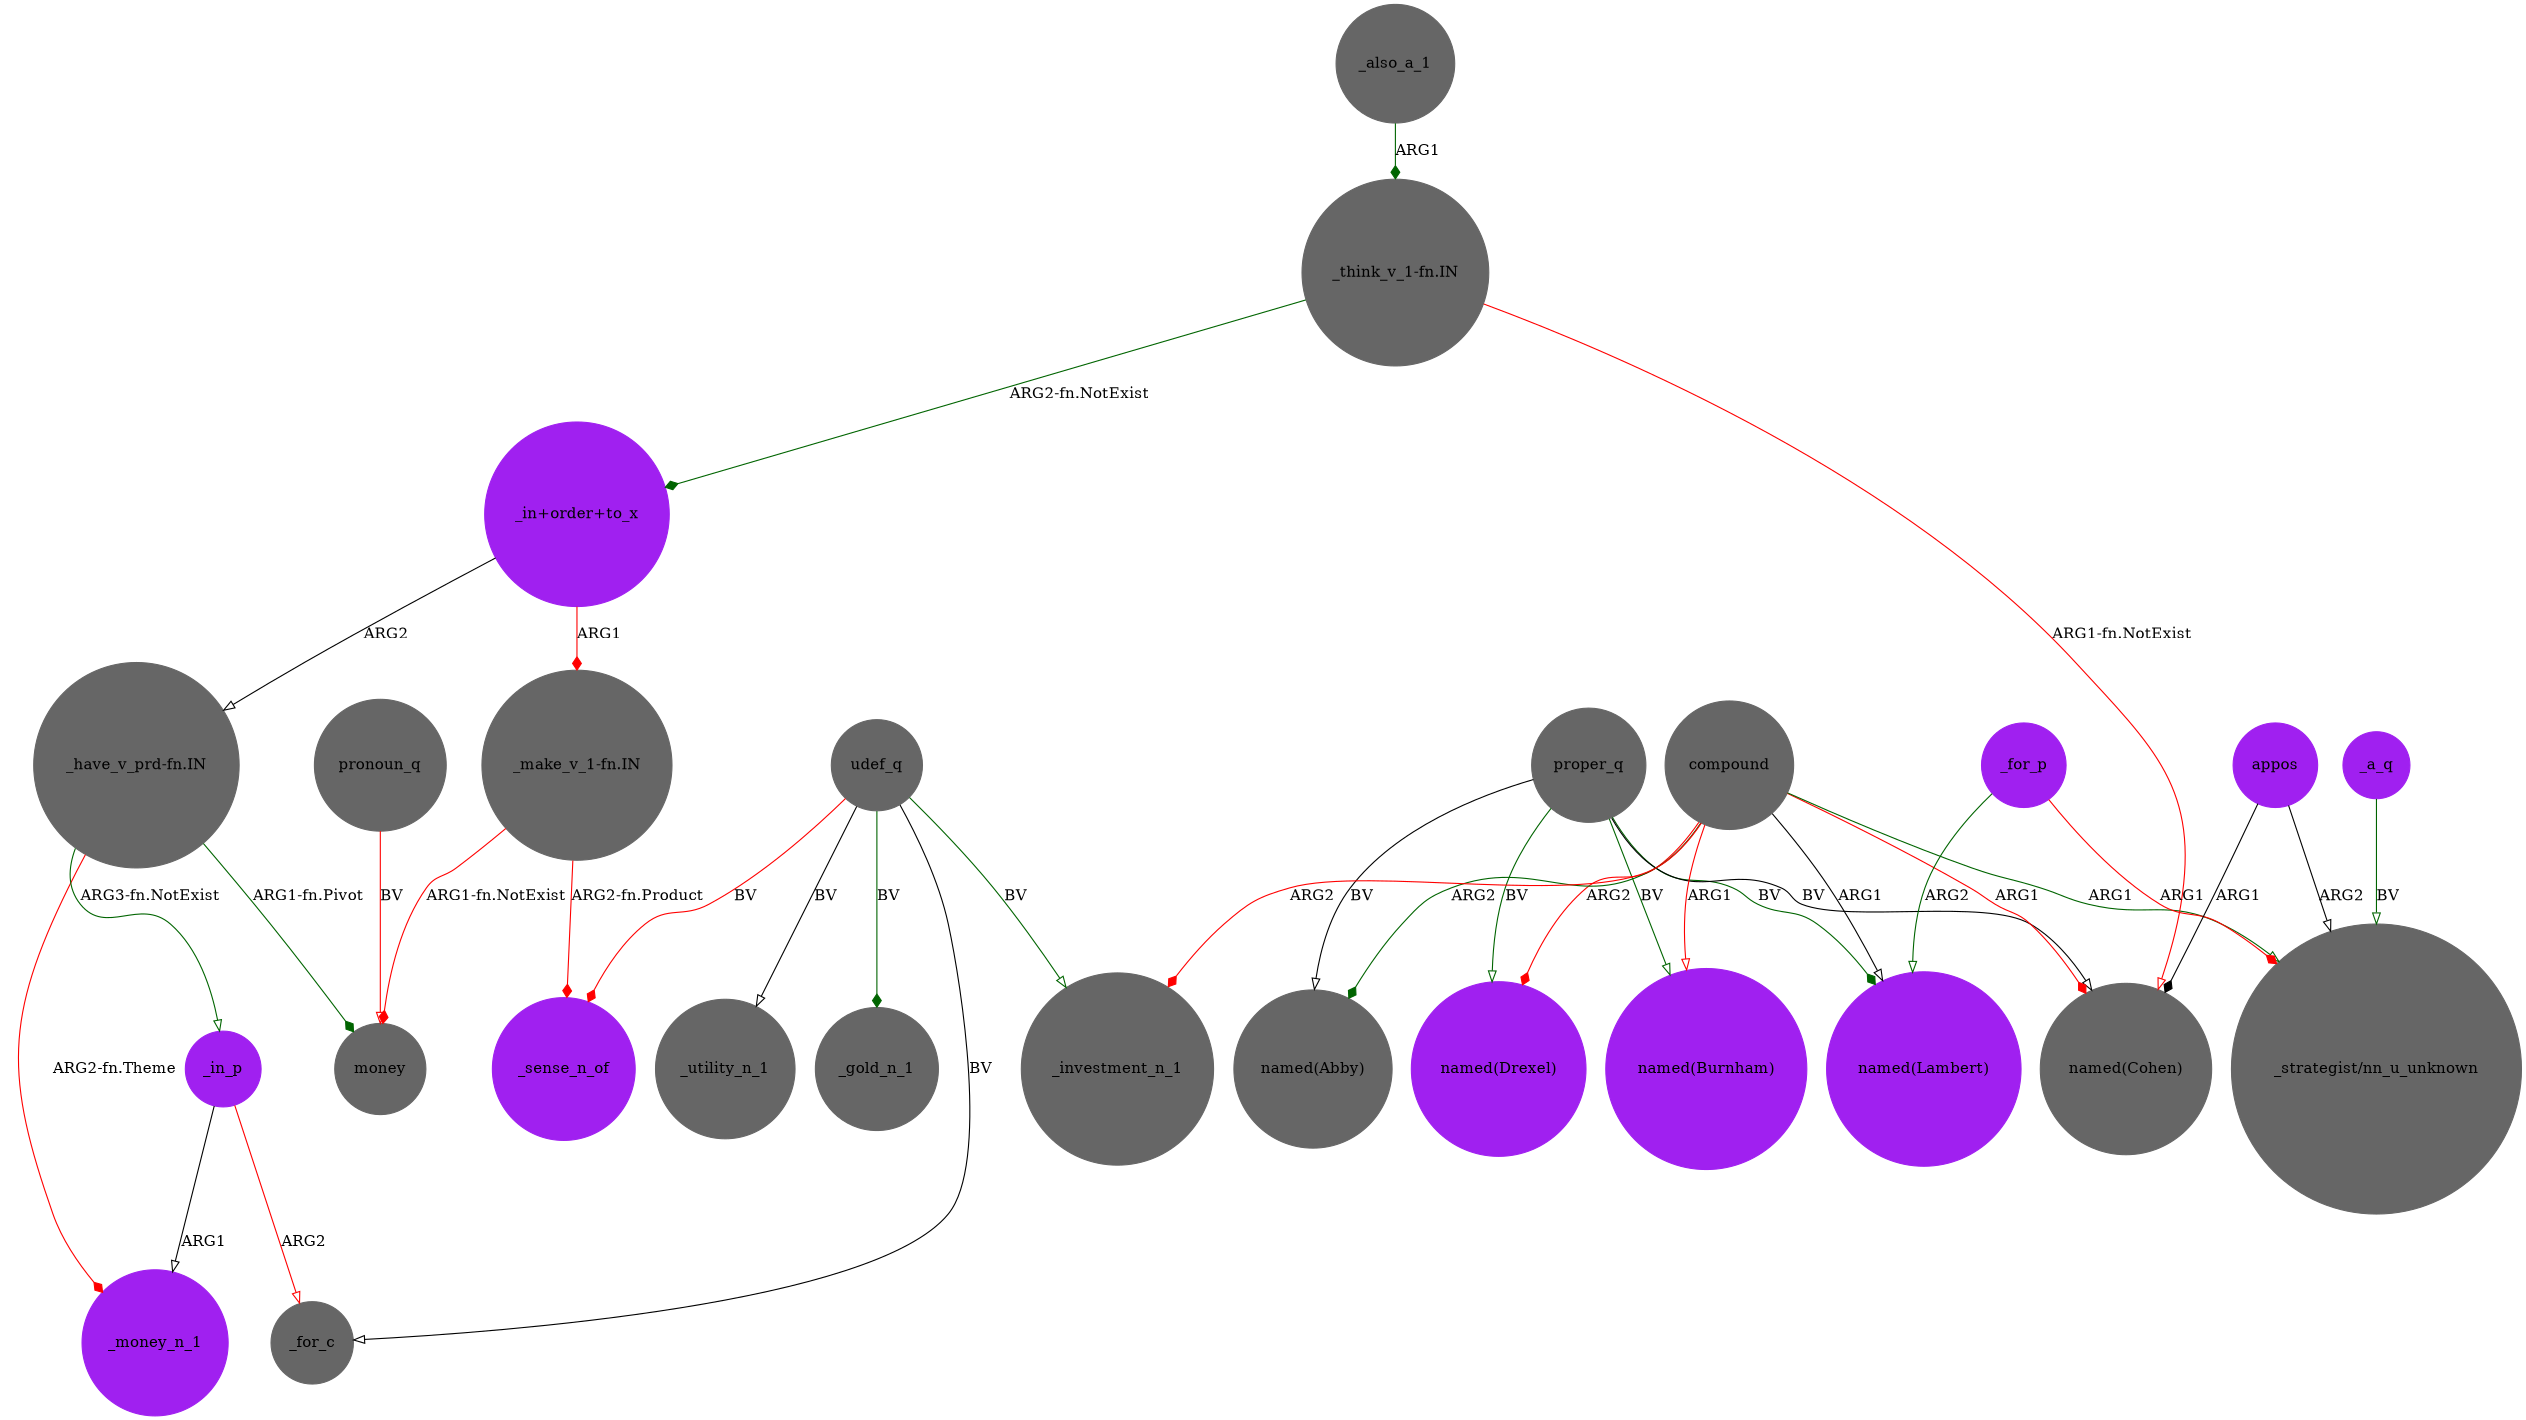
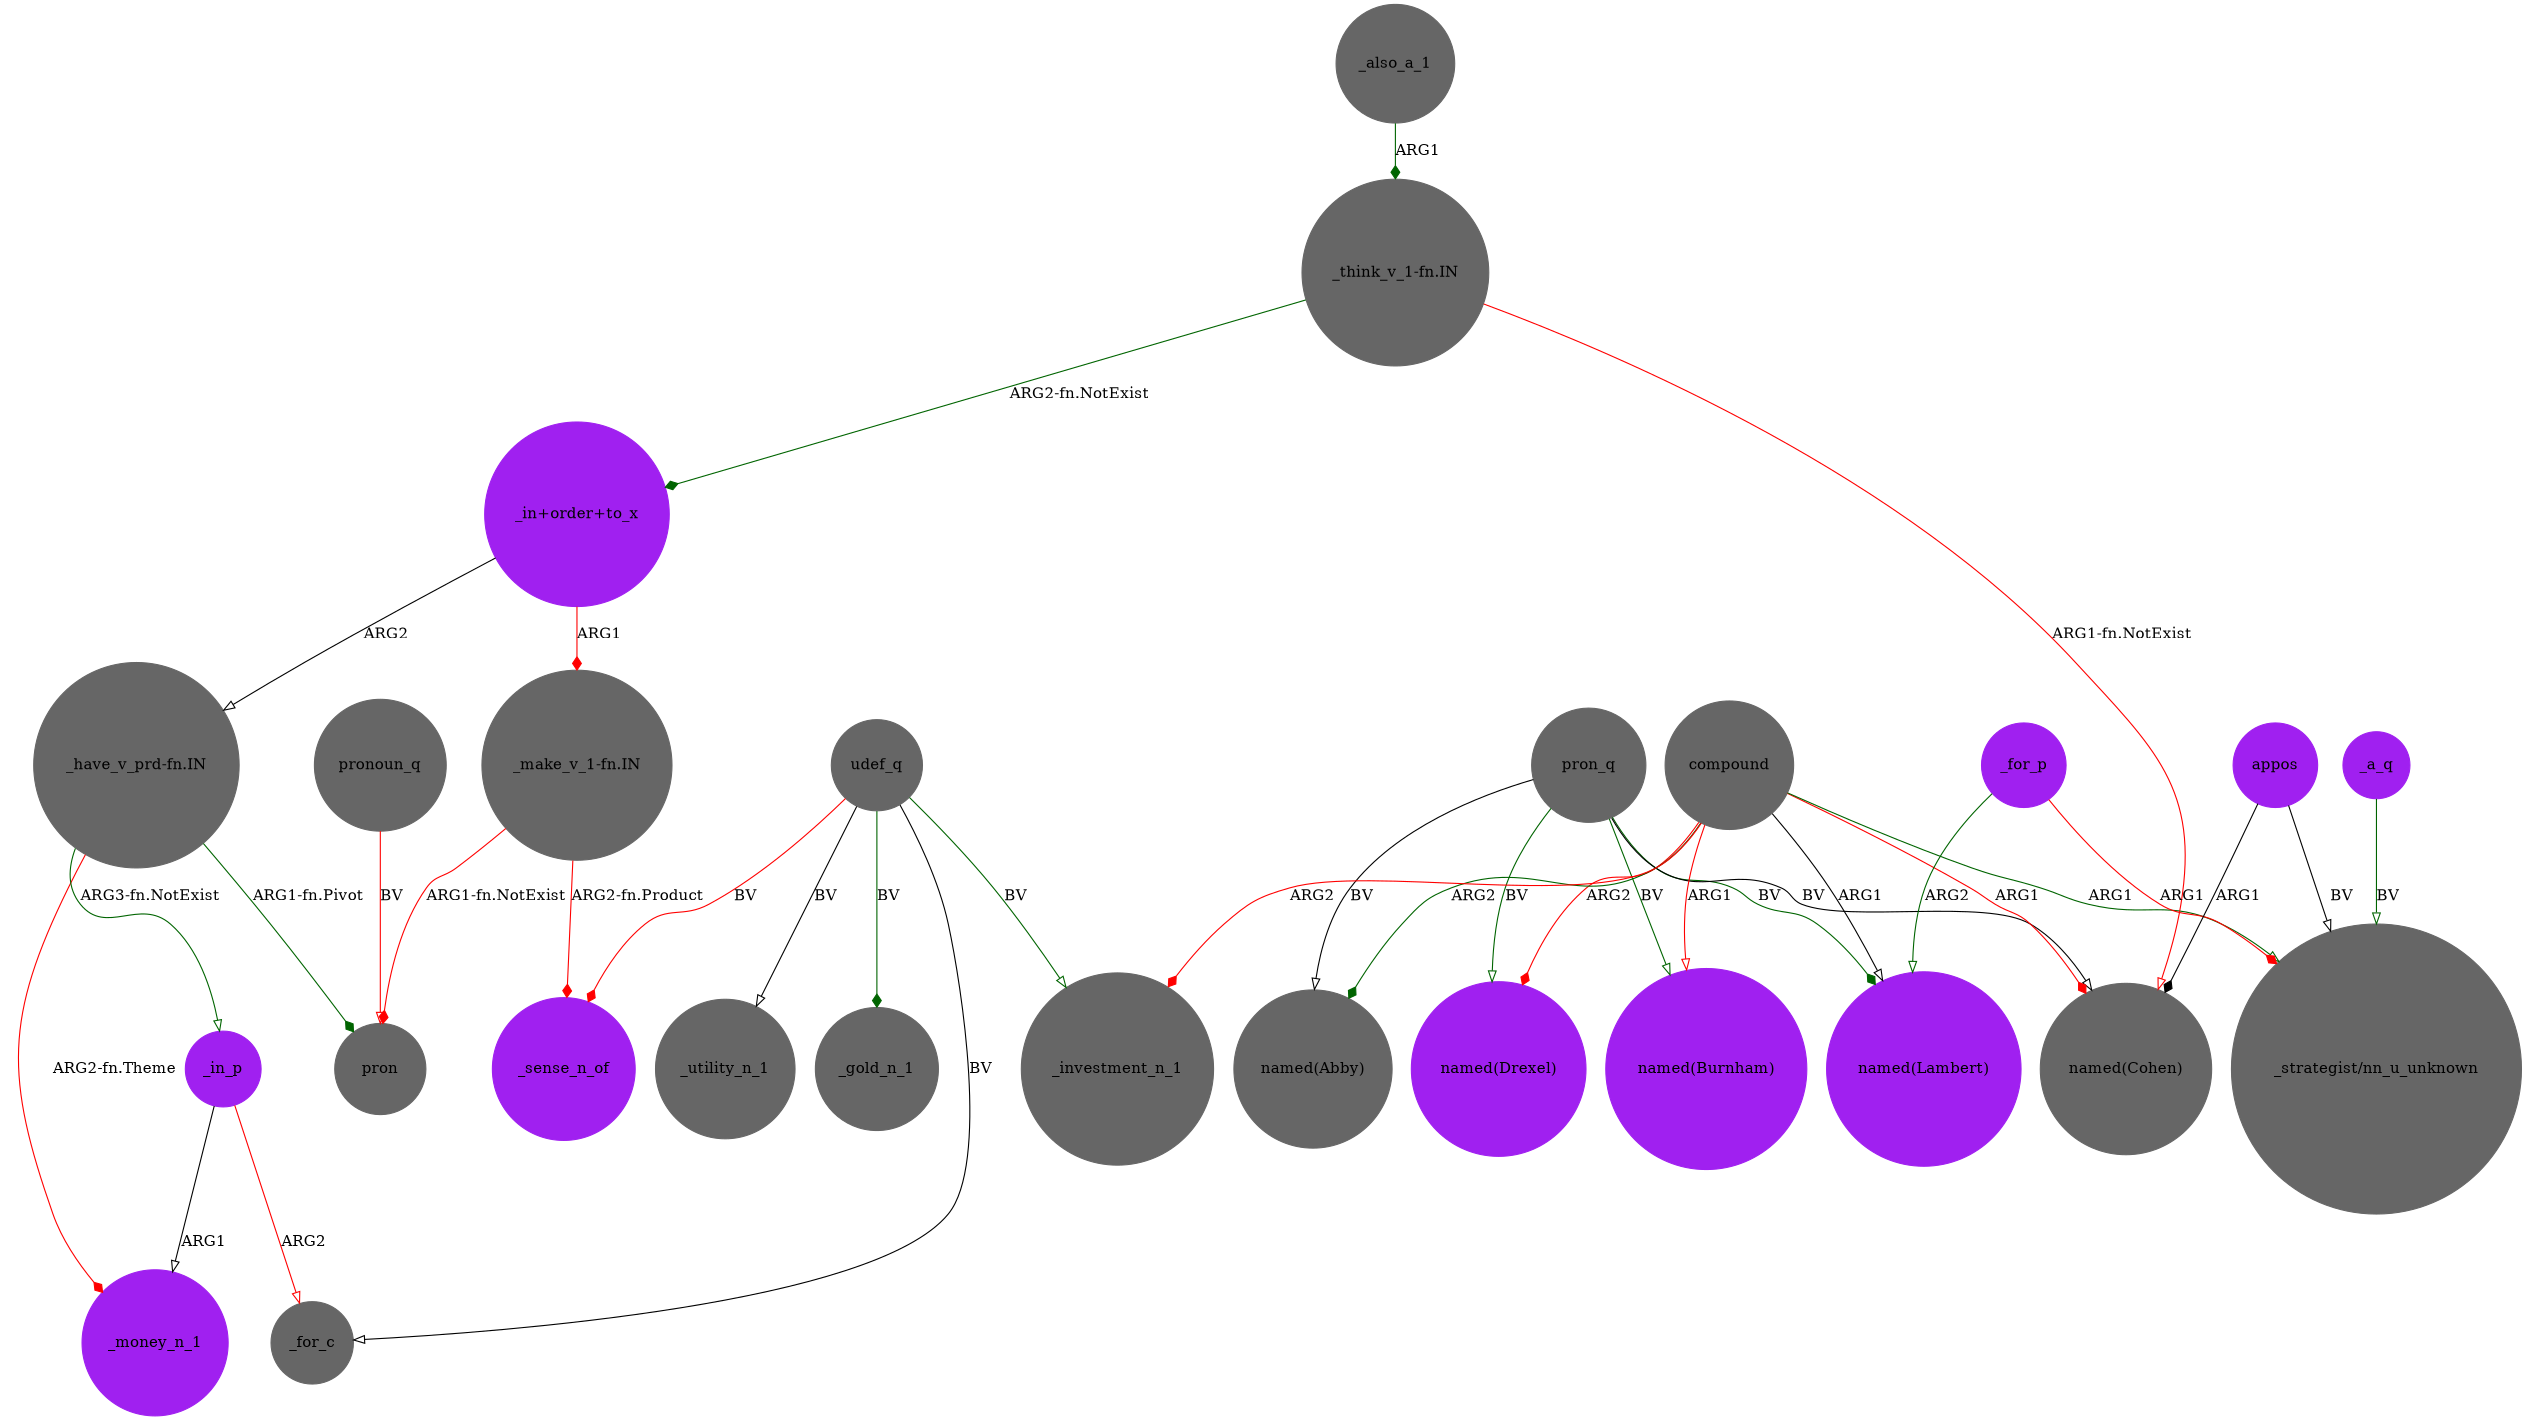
node "proper_q": label "proper_q" -> "pron_q"
edge "appos" -> "_strategist/nn_u_unknown": label "ARG2" -> "BV"
node "money": label "money" -> "pron"
